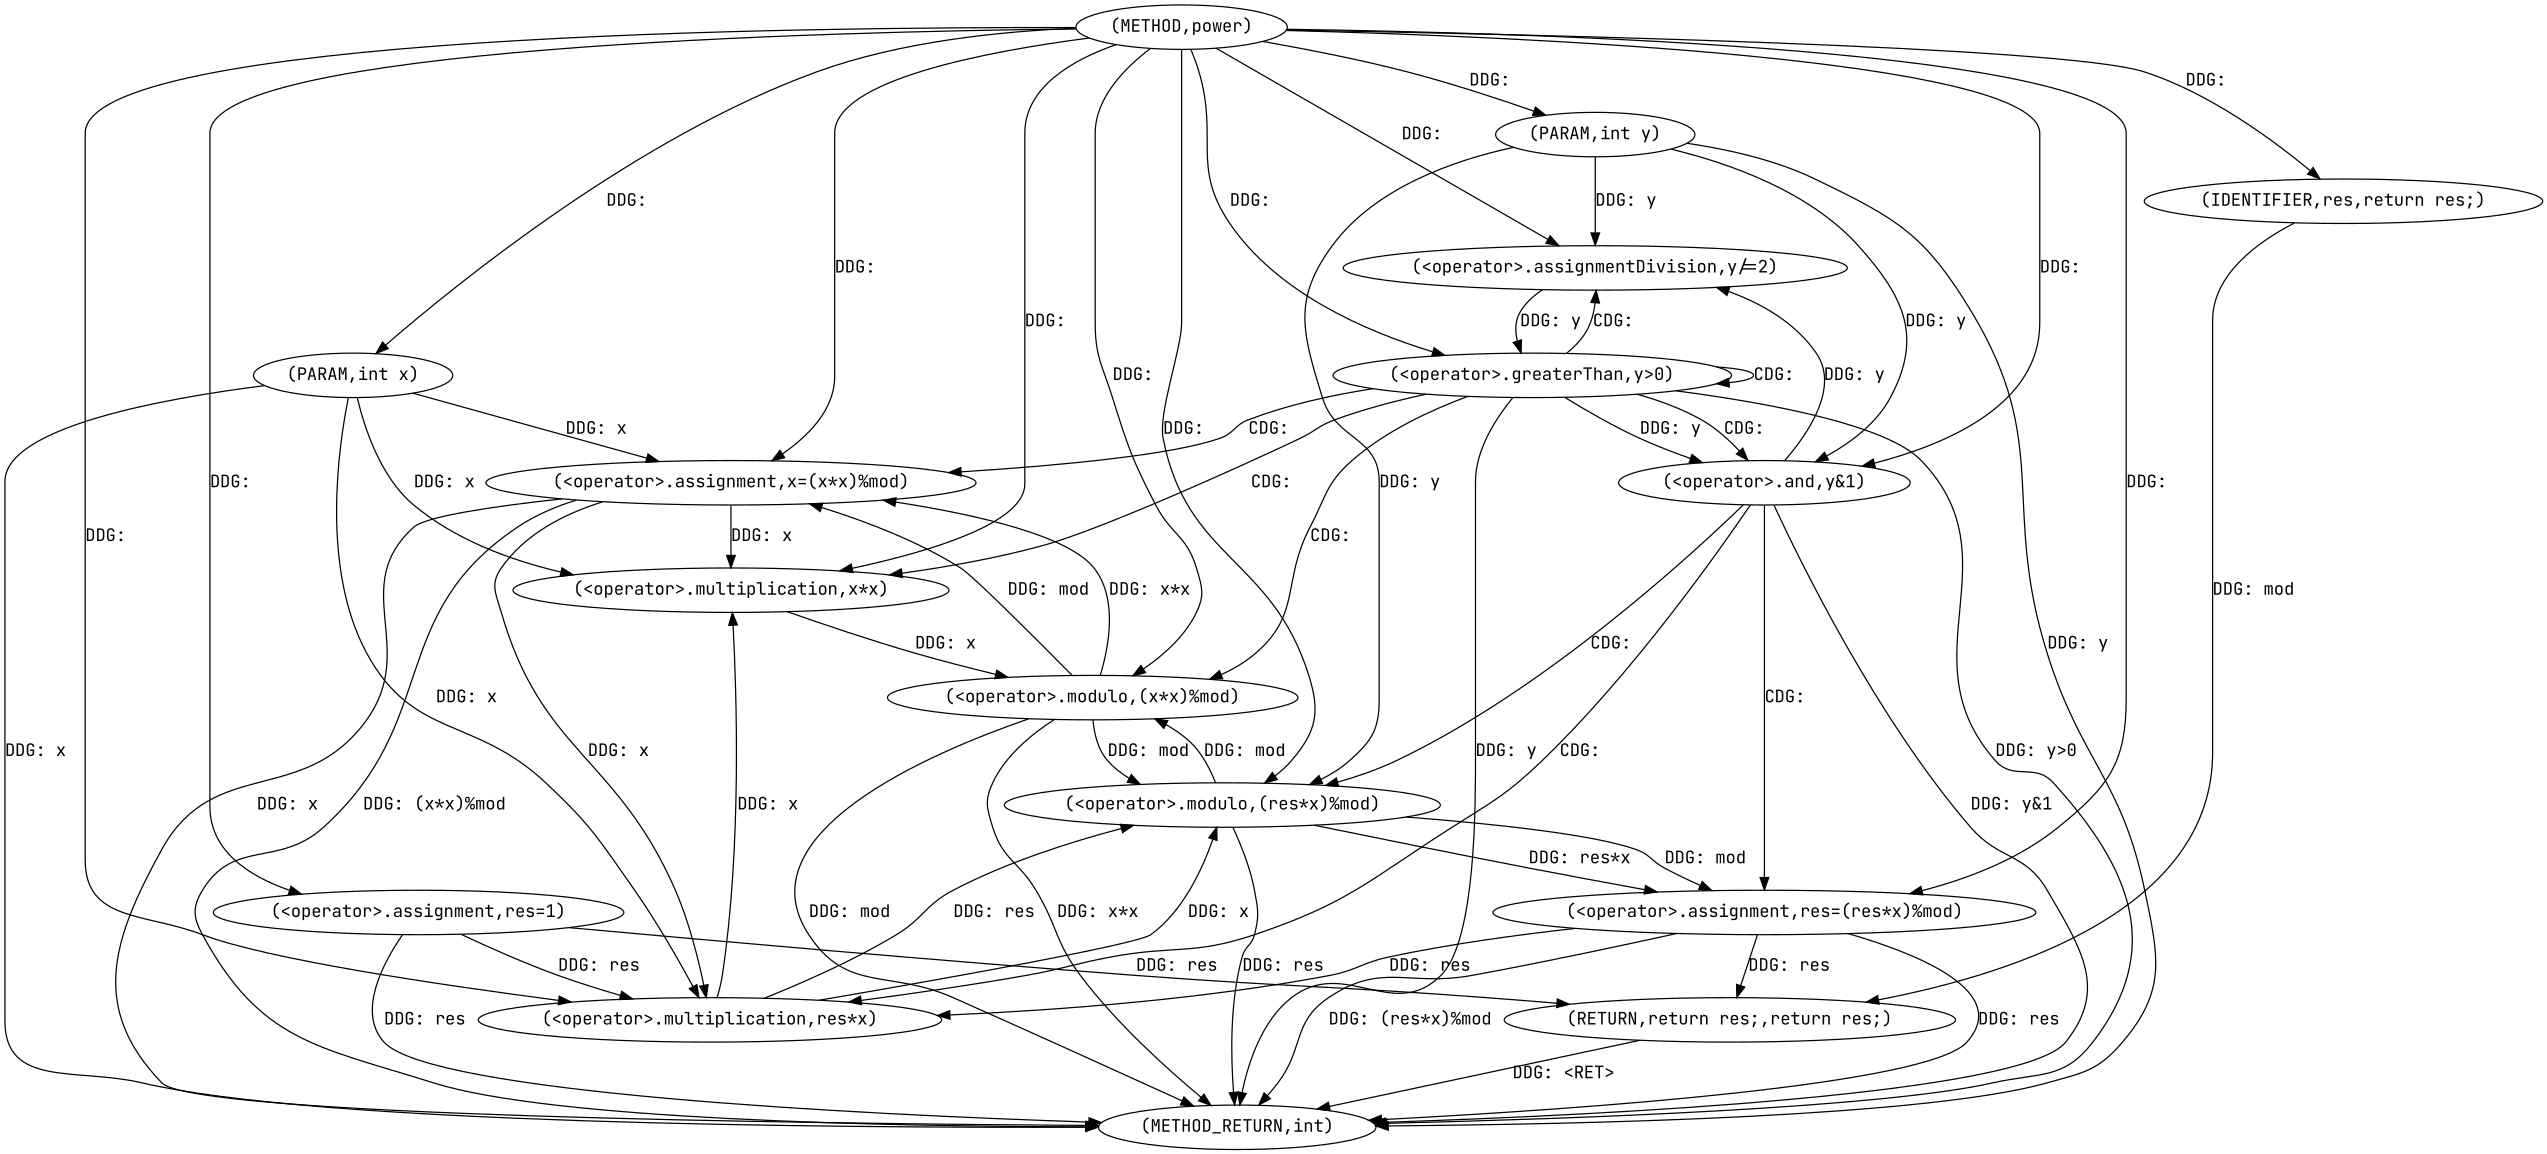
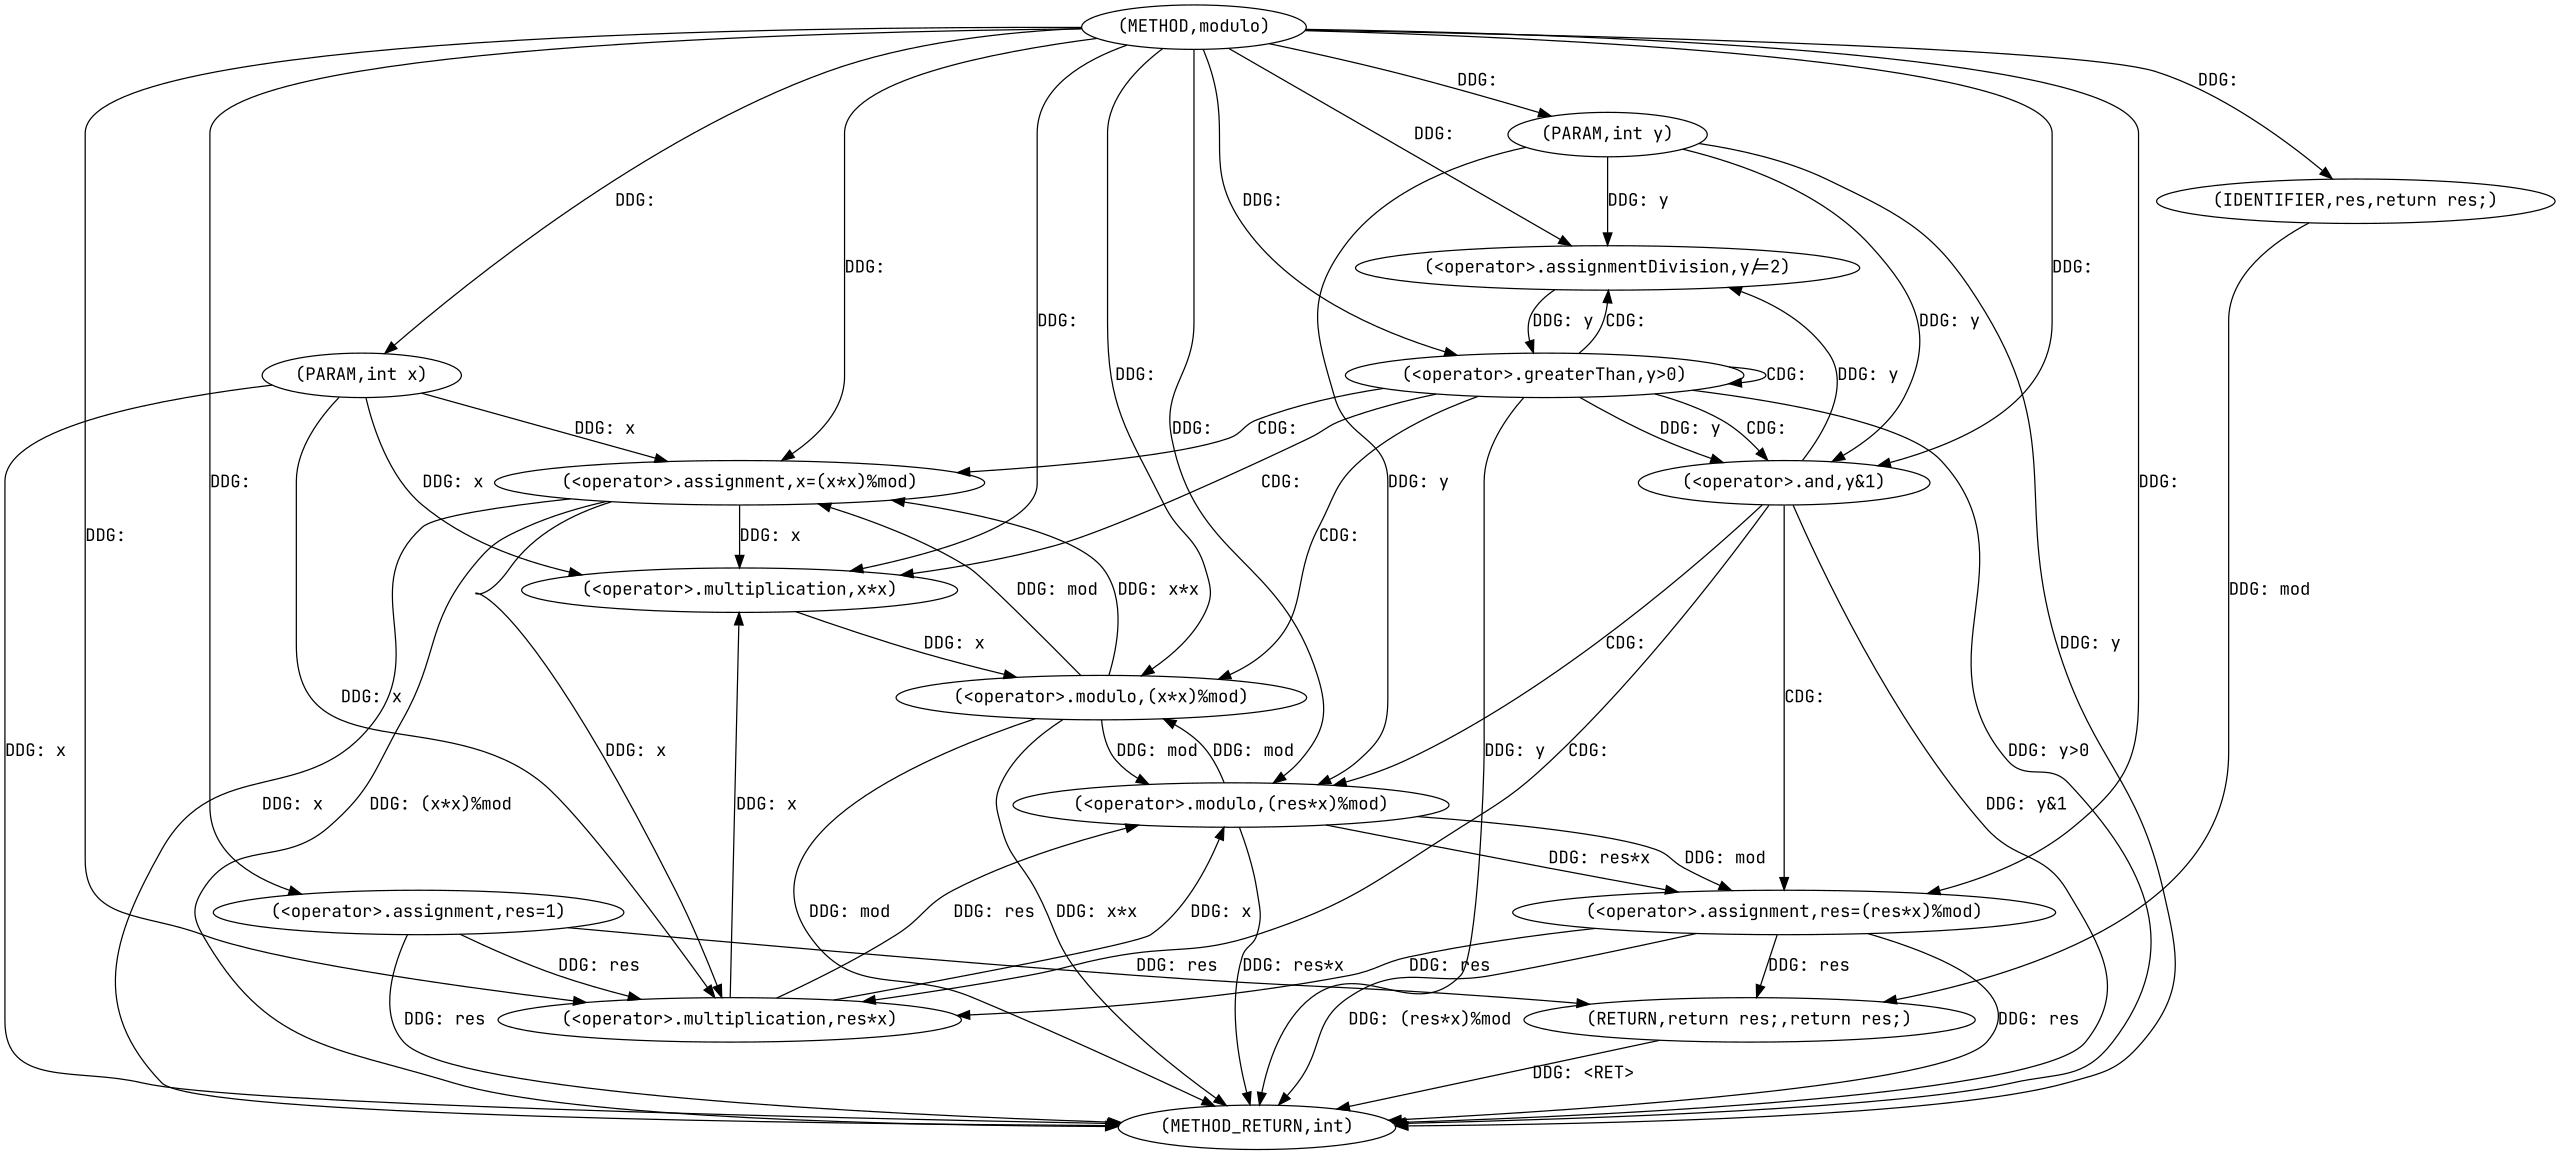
node "(METHOD,power)": label "(METHOD,power)" -> "(METHOD,modulo)"
edge "(<operator>.modulo,(res*x)%mod)" -> "(METHOD_RETURN,int)": label "DDG: res" -> "DDG: res*x"
